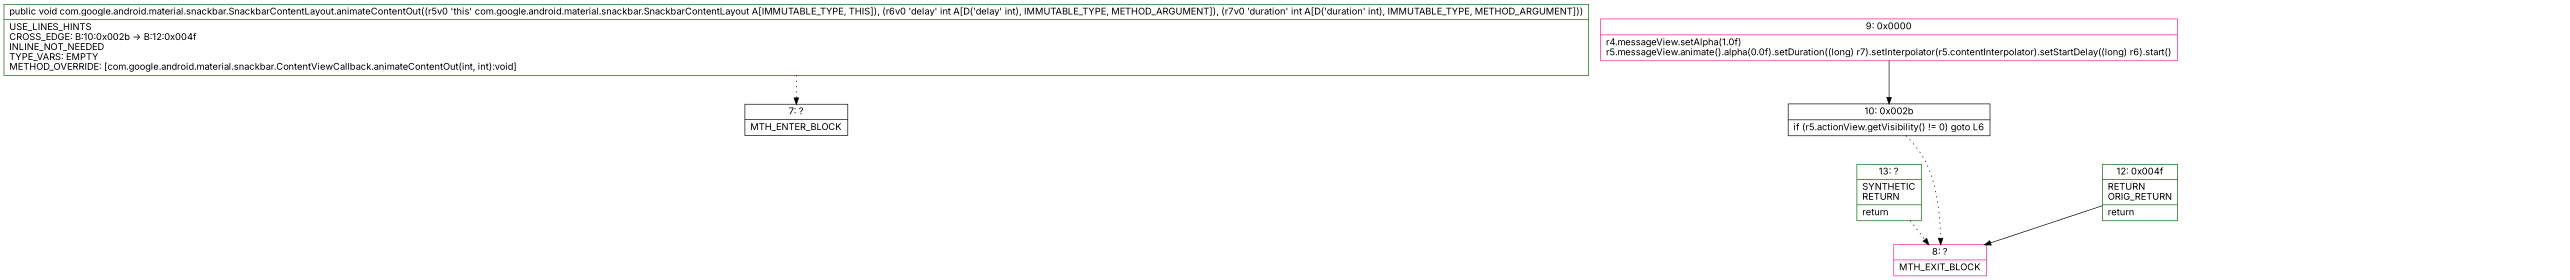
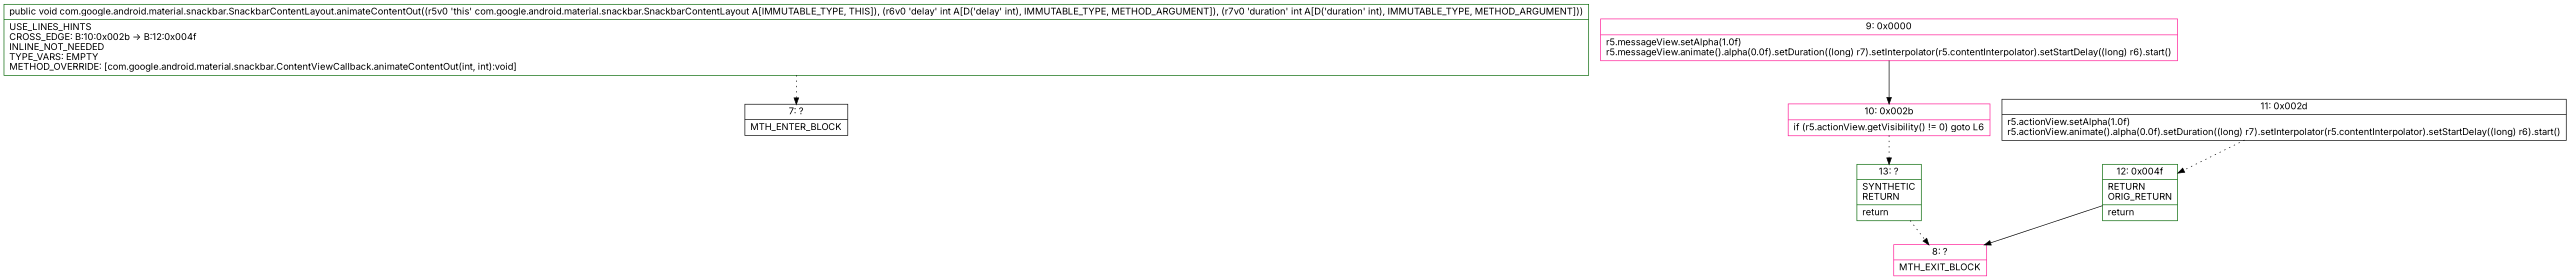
node "9: 0x0000": text "r4.messageView.setAlpha(1.0f)" -> "r5.messageView.setAlpha(1.0f)"
node "10: 0x002b": color black -> deeppink
node "11: 0x002d": added
edge "10: 0x002b" -> "8: ?": now "10: 0x002b" -> "13: ?"
